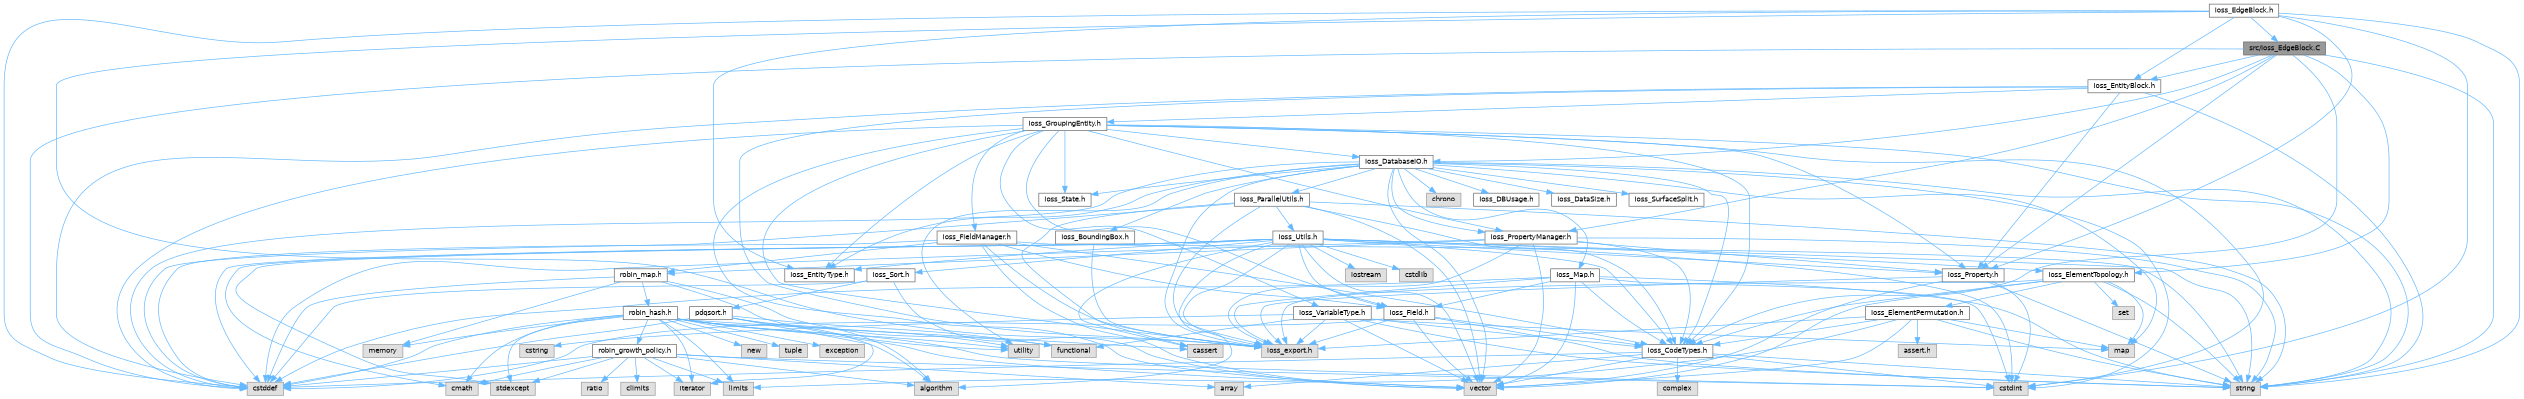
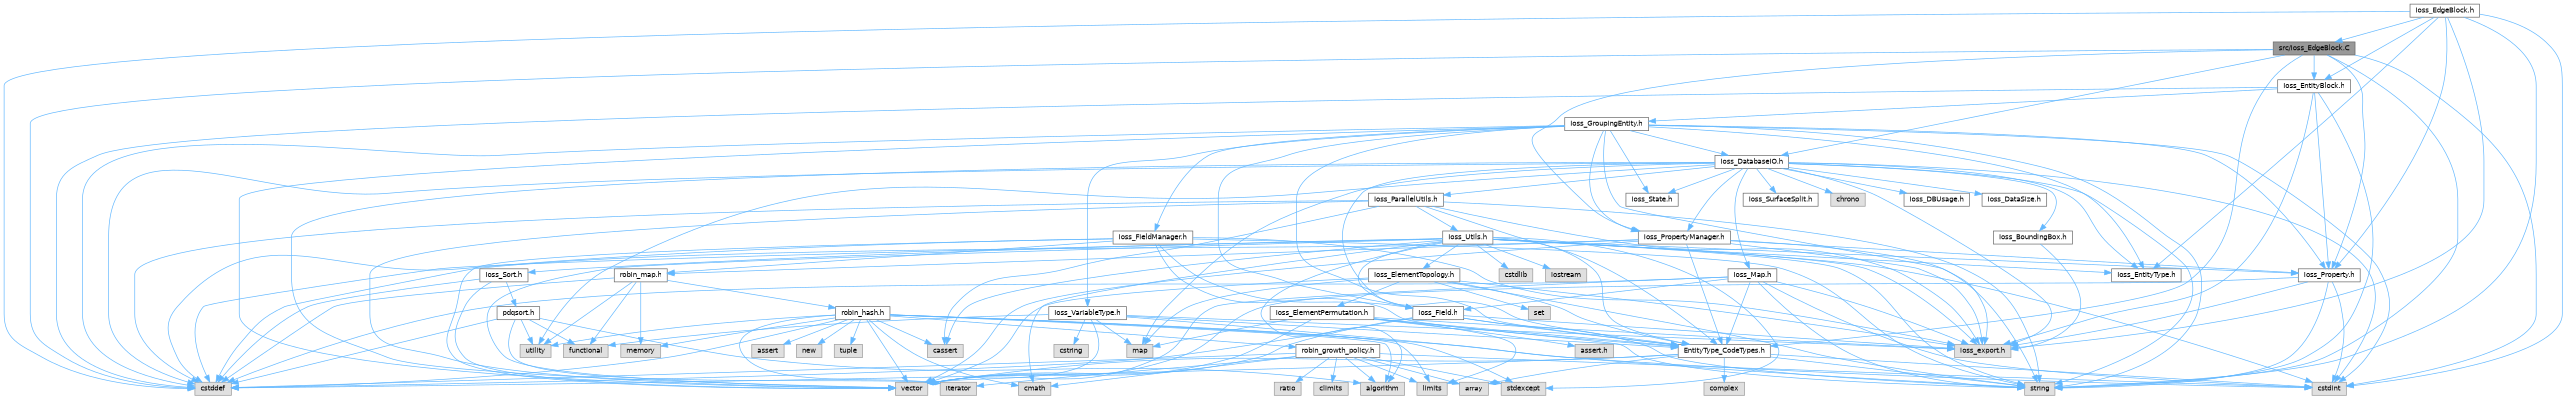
edge "src/Ioss_EdgeBlock.C" -> "Ioss_ElementTopology.h": now "src/Ioss_EdgeBlock.C" -> "cstdint"
node "exception": label "exception" -> "assert"
node "Ioss_CodeTypes.h": label "Ioss_CodeTypes.h" -> "EntityType_CodeTypes.h"
